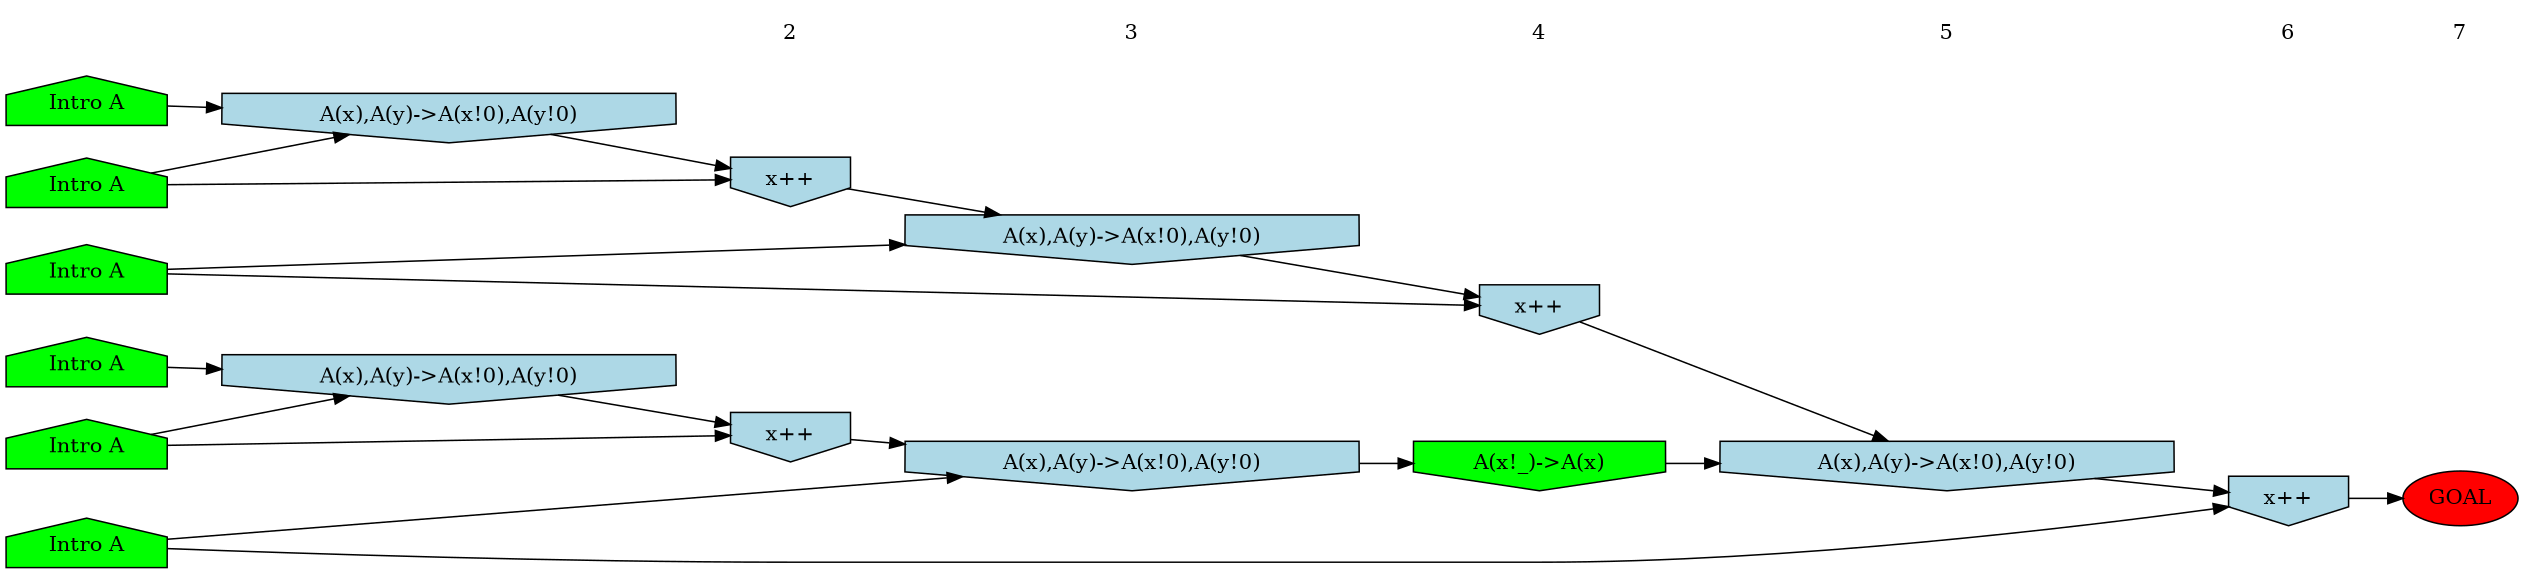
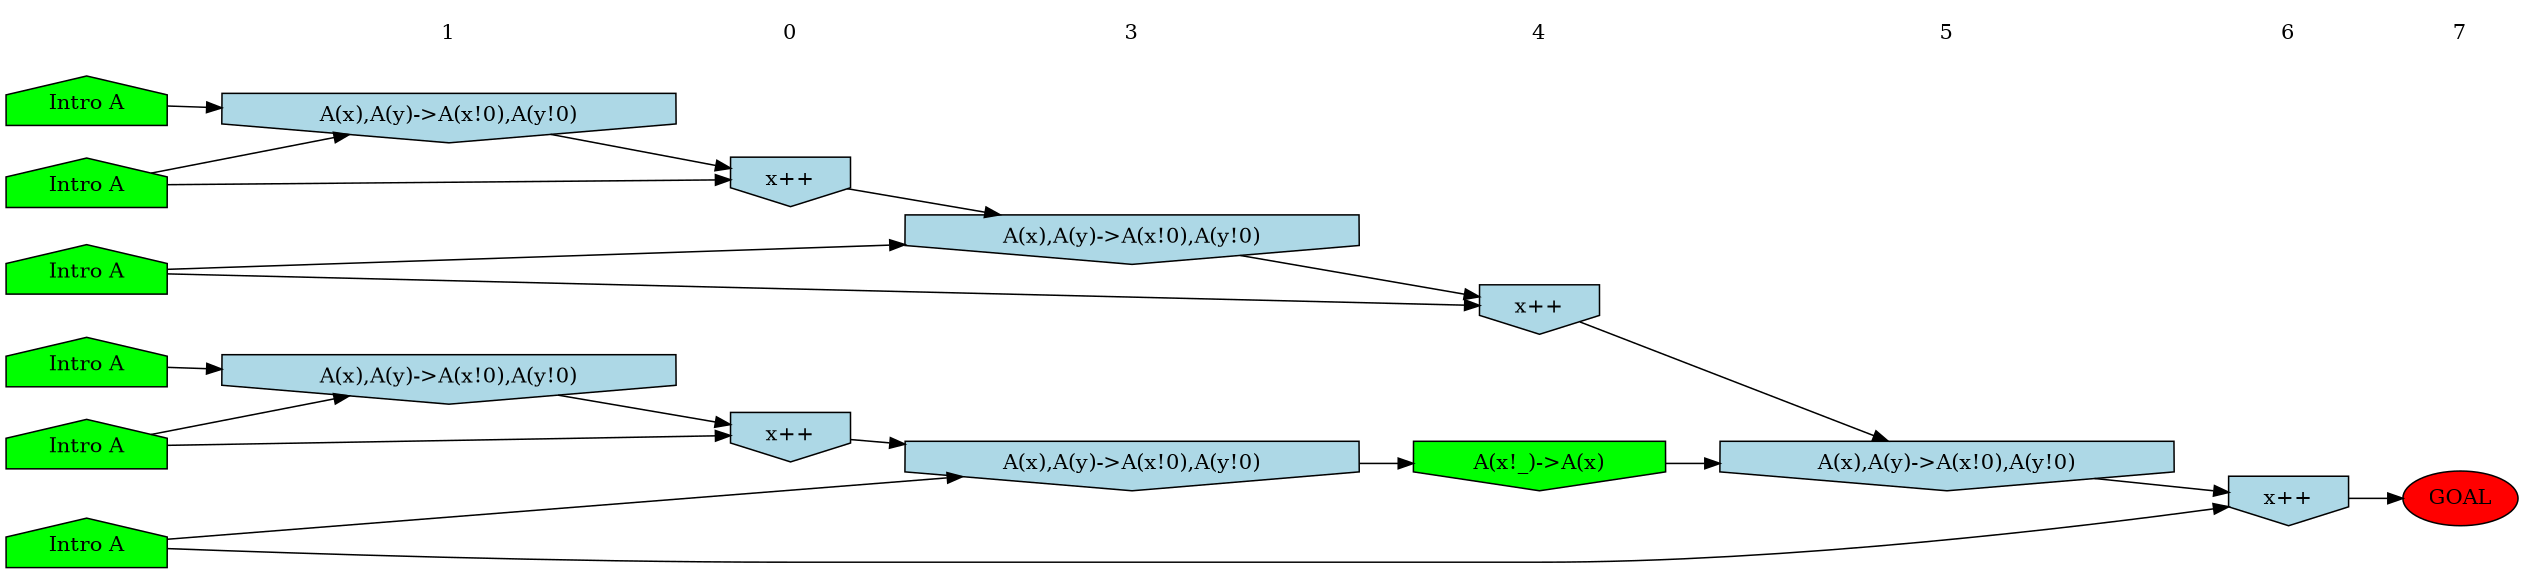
node "1": added
node "2": label "2" -> "0"
